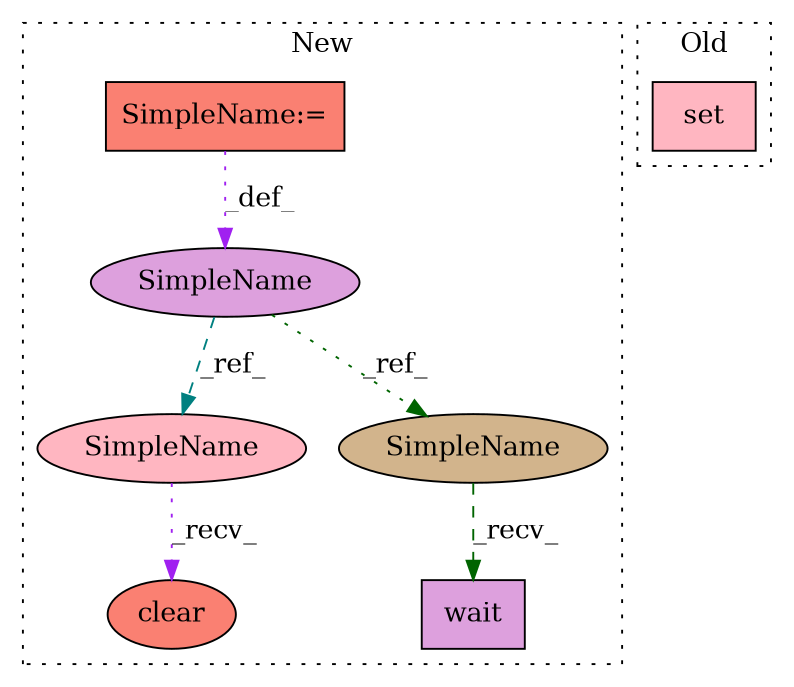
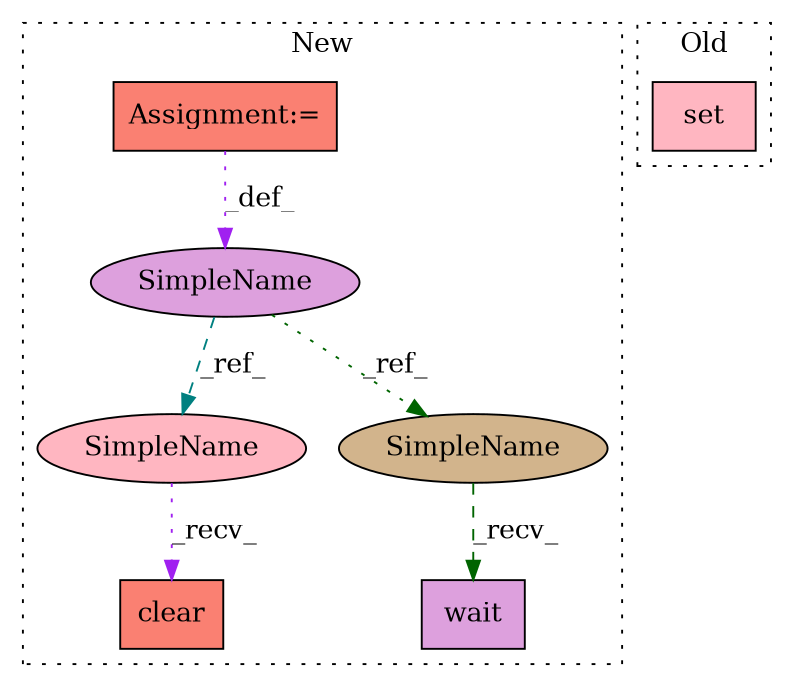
node "SimpleName:=": label "SimpleName:=" -> "Assignment:="
node "clear": shape ellipse -> box
